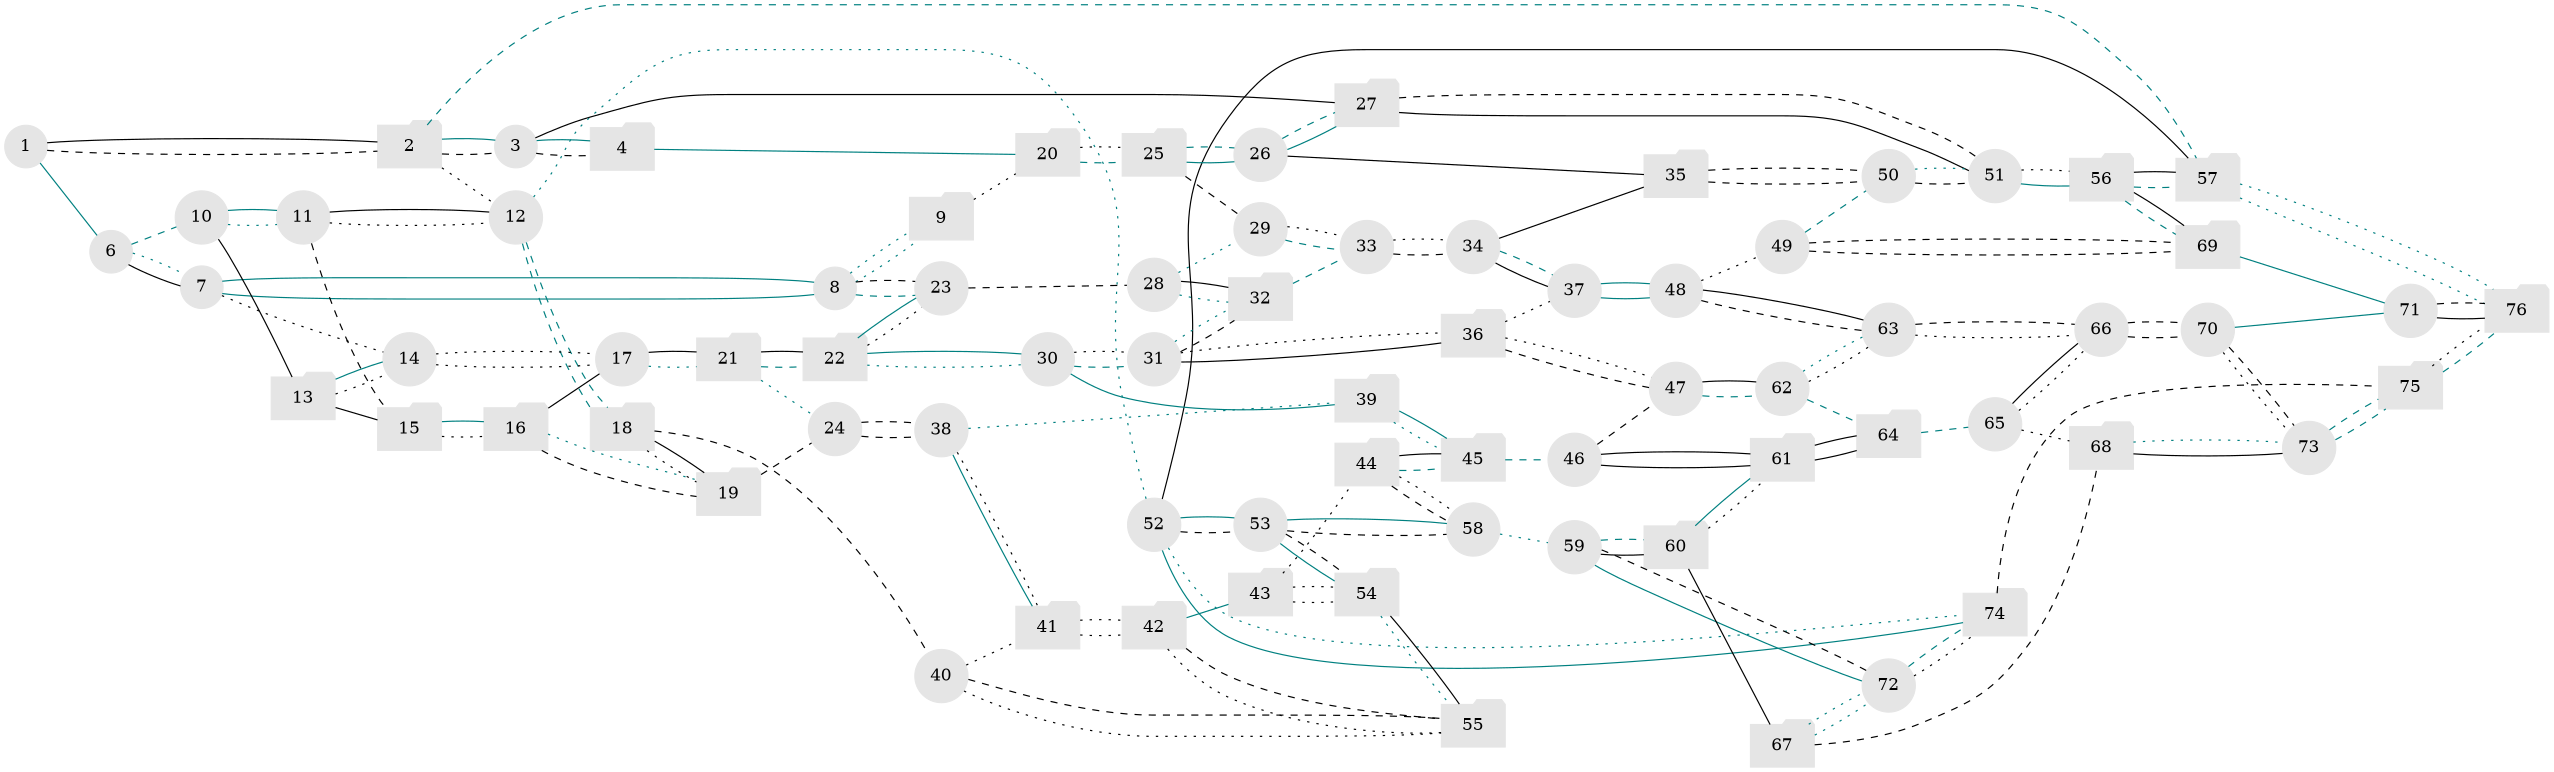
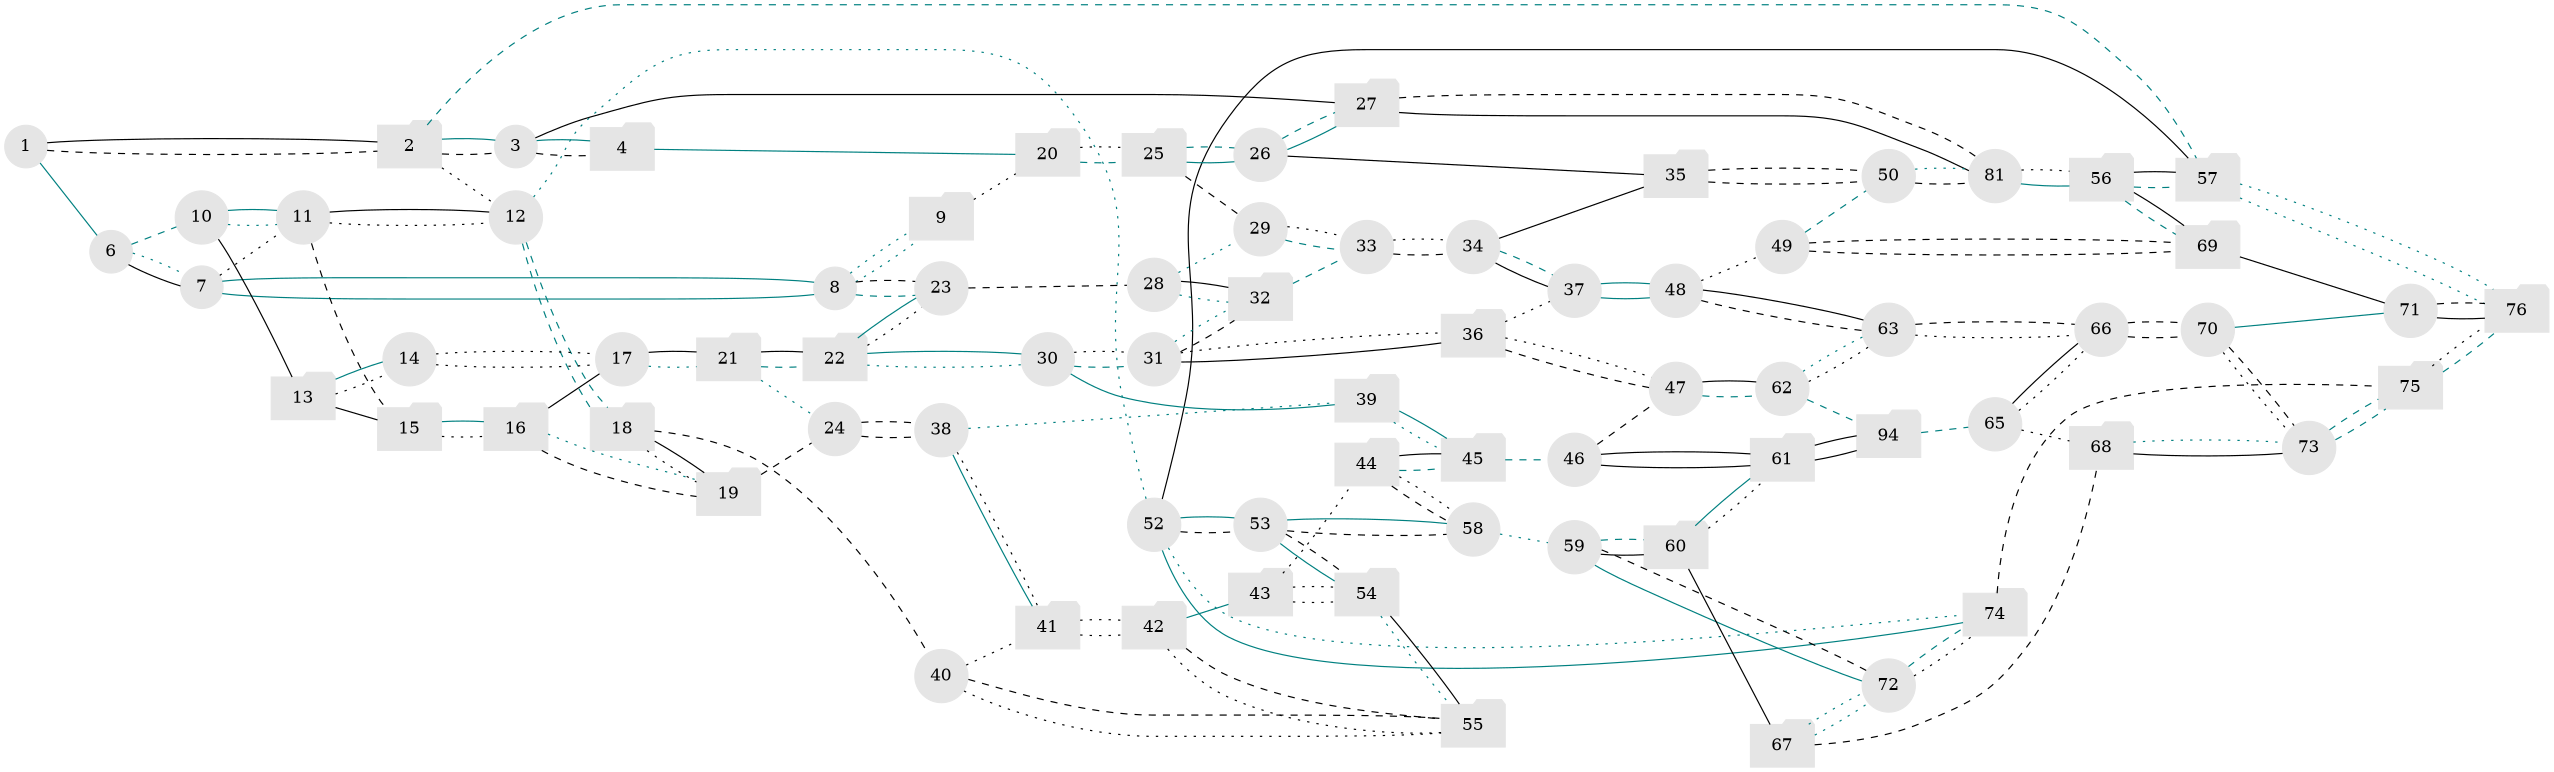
node "51": label "51" -> "81"
edge "69" -- "71": color teal -> black
edge "7" -- "14": now "7" -- "11"
node "64": label "64" -> "94"
